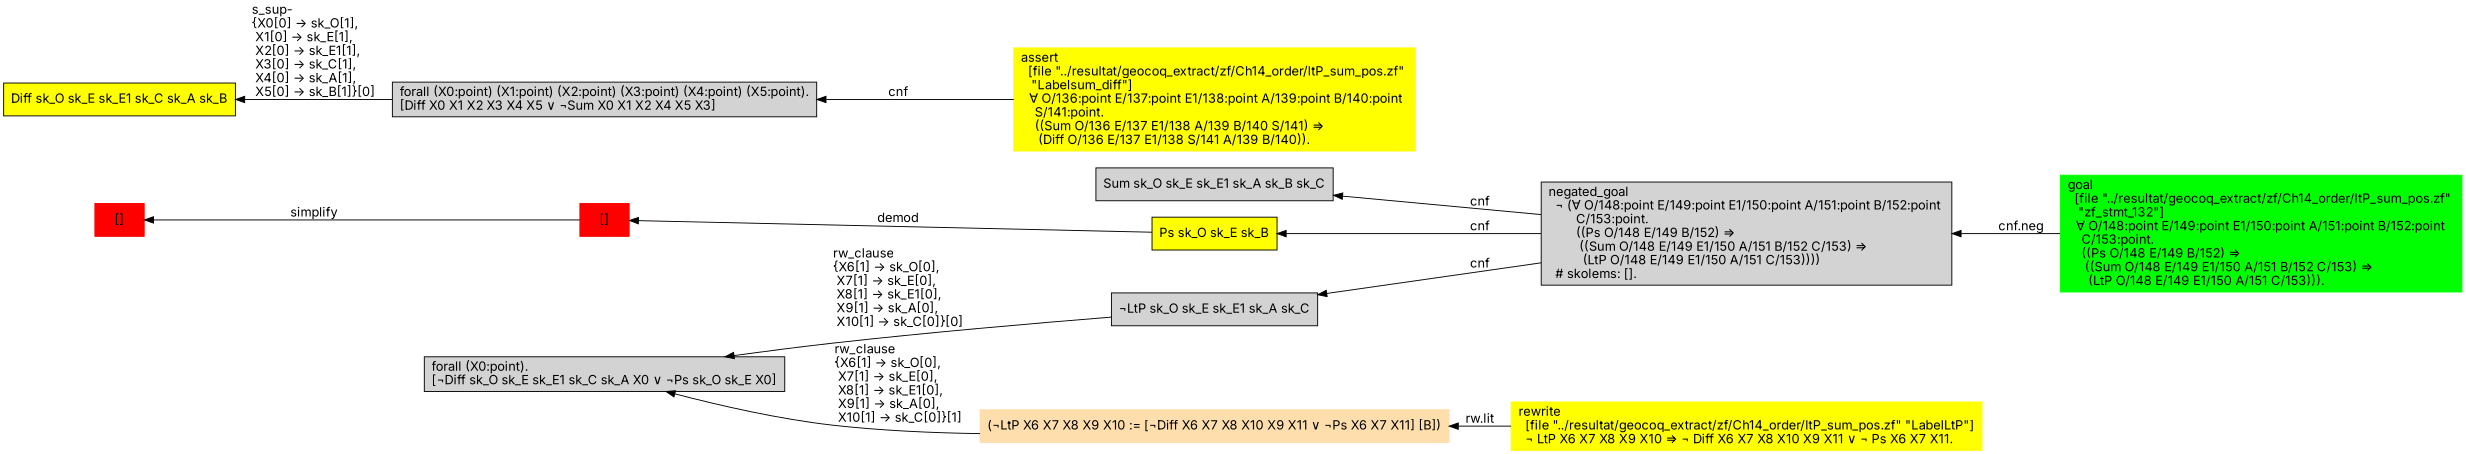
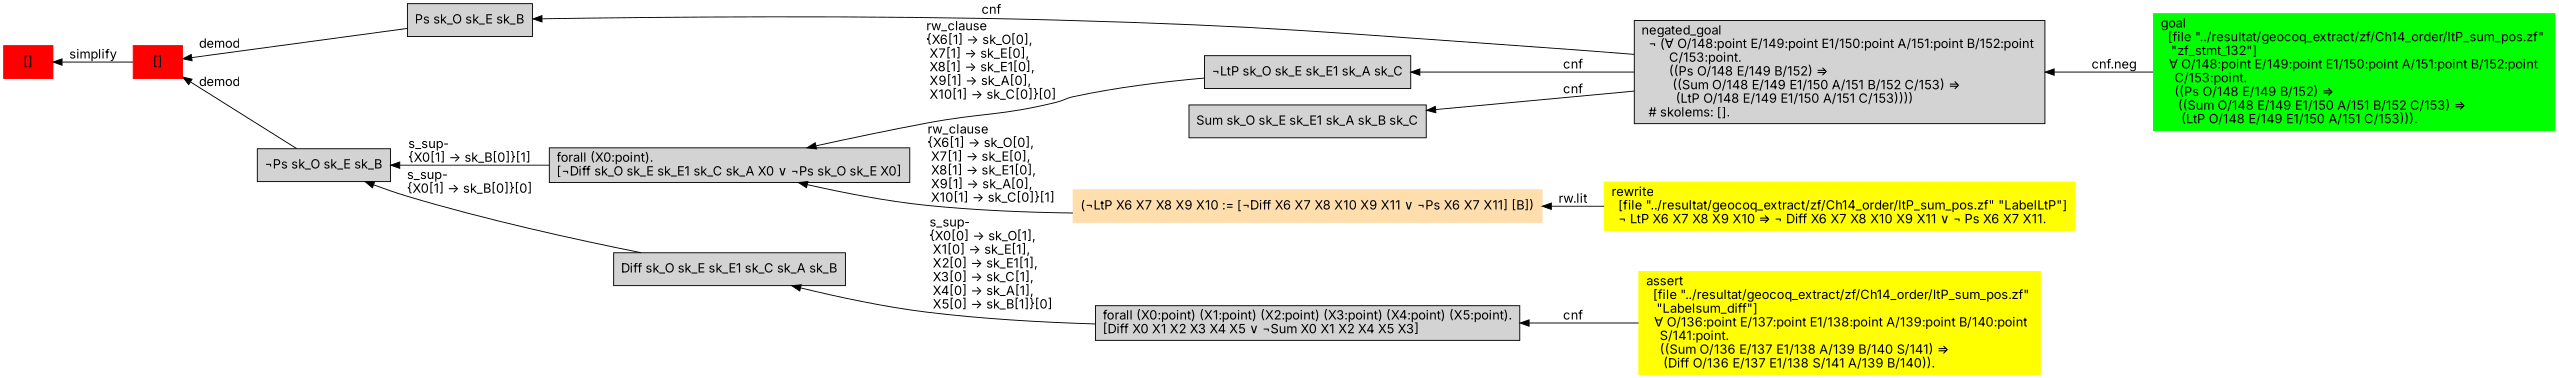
node "Diff sk_O sk_E sk_E1 sk_C sk_A sk_B": fillcolor yellow -> lightgrey
node "¬Ps sk_O sk_E sk_B": added
node "Ps sk_O sk_E sk_B": fillcolor yellow -> lightgrey
